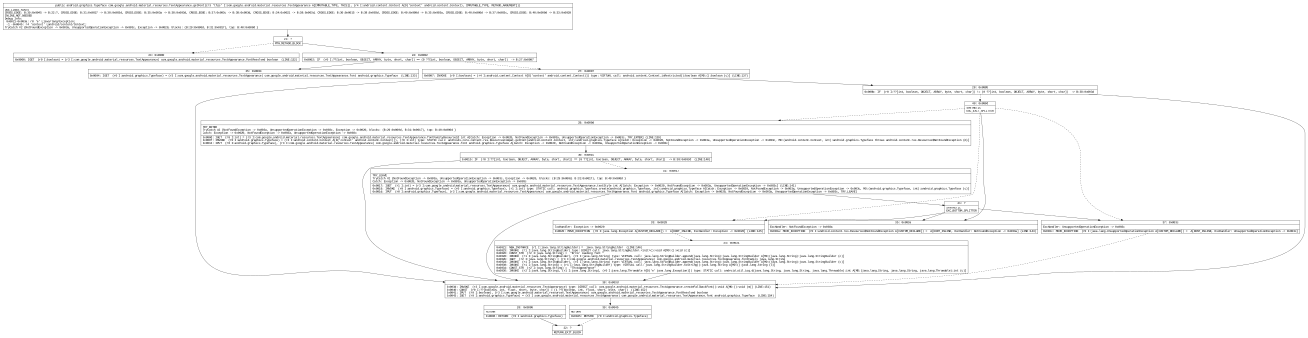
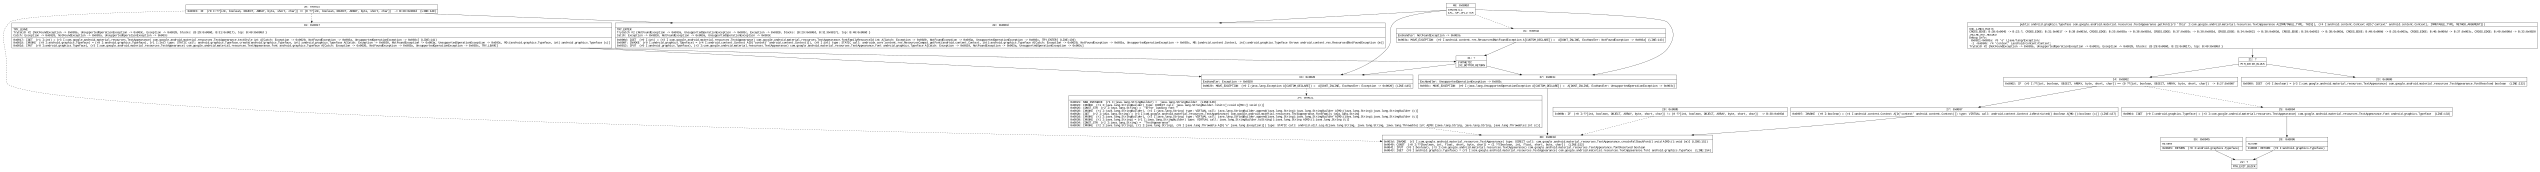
node "21: ?": text "MTH_METHOD_BLOCK" -> "MTH_ENTER_BLOCK"
edge "21: ?" -> "23: 0x0000": style dashed -> solid
edge "24: 0x0002" -> "25: 0x0004": style solid -> dashed
edge "24: 0x0002" -> "27: 0x0007": style dashed -> solid
edge "27: 0x0007" -> "28: 0x000b": removed
edge "28: 0x000b" -> "40: 0x000d": removed
node "40: 0x000d": text "EXC_EXIT_SPLITTER" -> "EXC_TOP_SPLITTER"
edge "40: 0x000d" -> "29: 0x000d": style dashed -> solid
edge "25: 0x0004" -> "26: 0x0006": added
edge "40: 0x000d" -> "37: 0x003c": style dashed -> solid
edge "29: 0x000d" -> "30: 0x0015": reversed
edge "40: 0x000d" -> "35: 0x003a": style solid -> dashed
edge "40: 0x000d" -> "33: 0x0020": style dashed -> solid
node "41: ?": text "EXC_BOTTOM_SPLITTER" -> "EXC_BOTTOM_RETURN"
edge "41: ?" -> "35: 0x003a": reversed
edge "31: 0x0017" -> "38: 0x003d": now "31: 0x0017" -> "33: 0x0020"
edge "30: 0x0015" -> "38: 0x003d": style solid -> dashed
edge "28: 0x000b" -> "38: 0x003d": style solid -> dashed
edge "37: 0x003c" -> "38: 0x003d": style dashed -> solid
edge "34: 0x0021" -> "38: 0x003d": style solid -> dashed
edge "38: 0x003d" -> "39: 0x0045": removed
edge "39: 0x0045" -> "22: ?": style dashed -> solid
node "22: ?": text "RETURN_EXIT_BLOCK" -> "MTH_EXIT_BLOCK"
